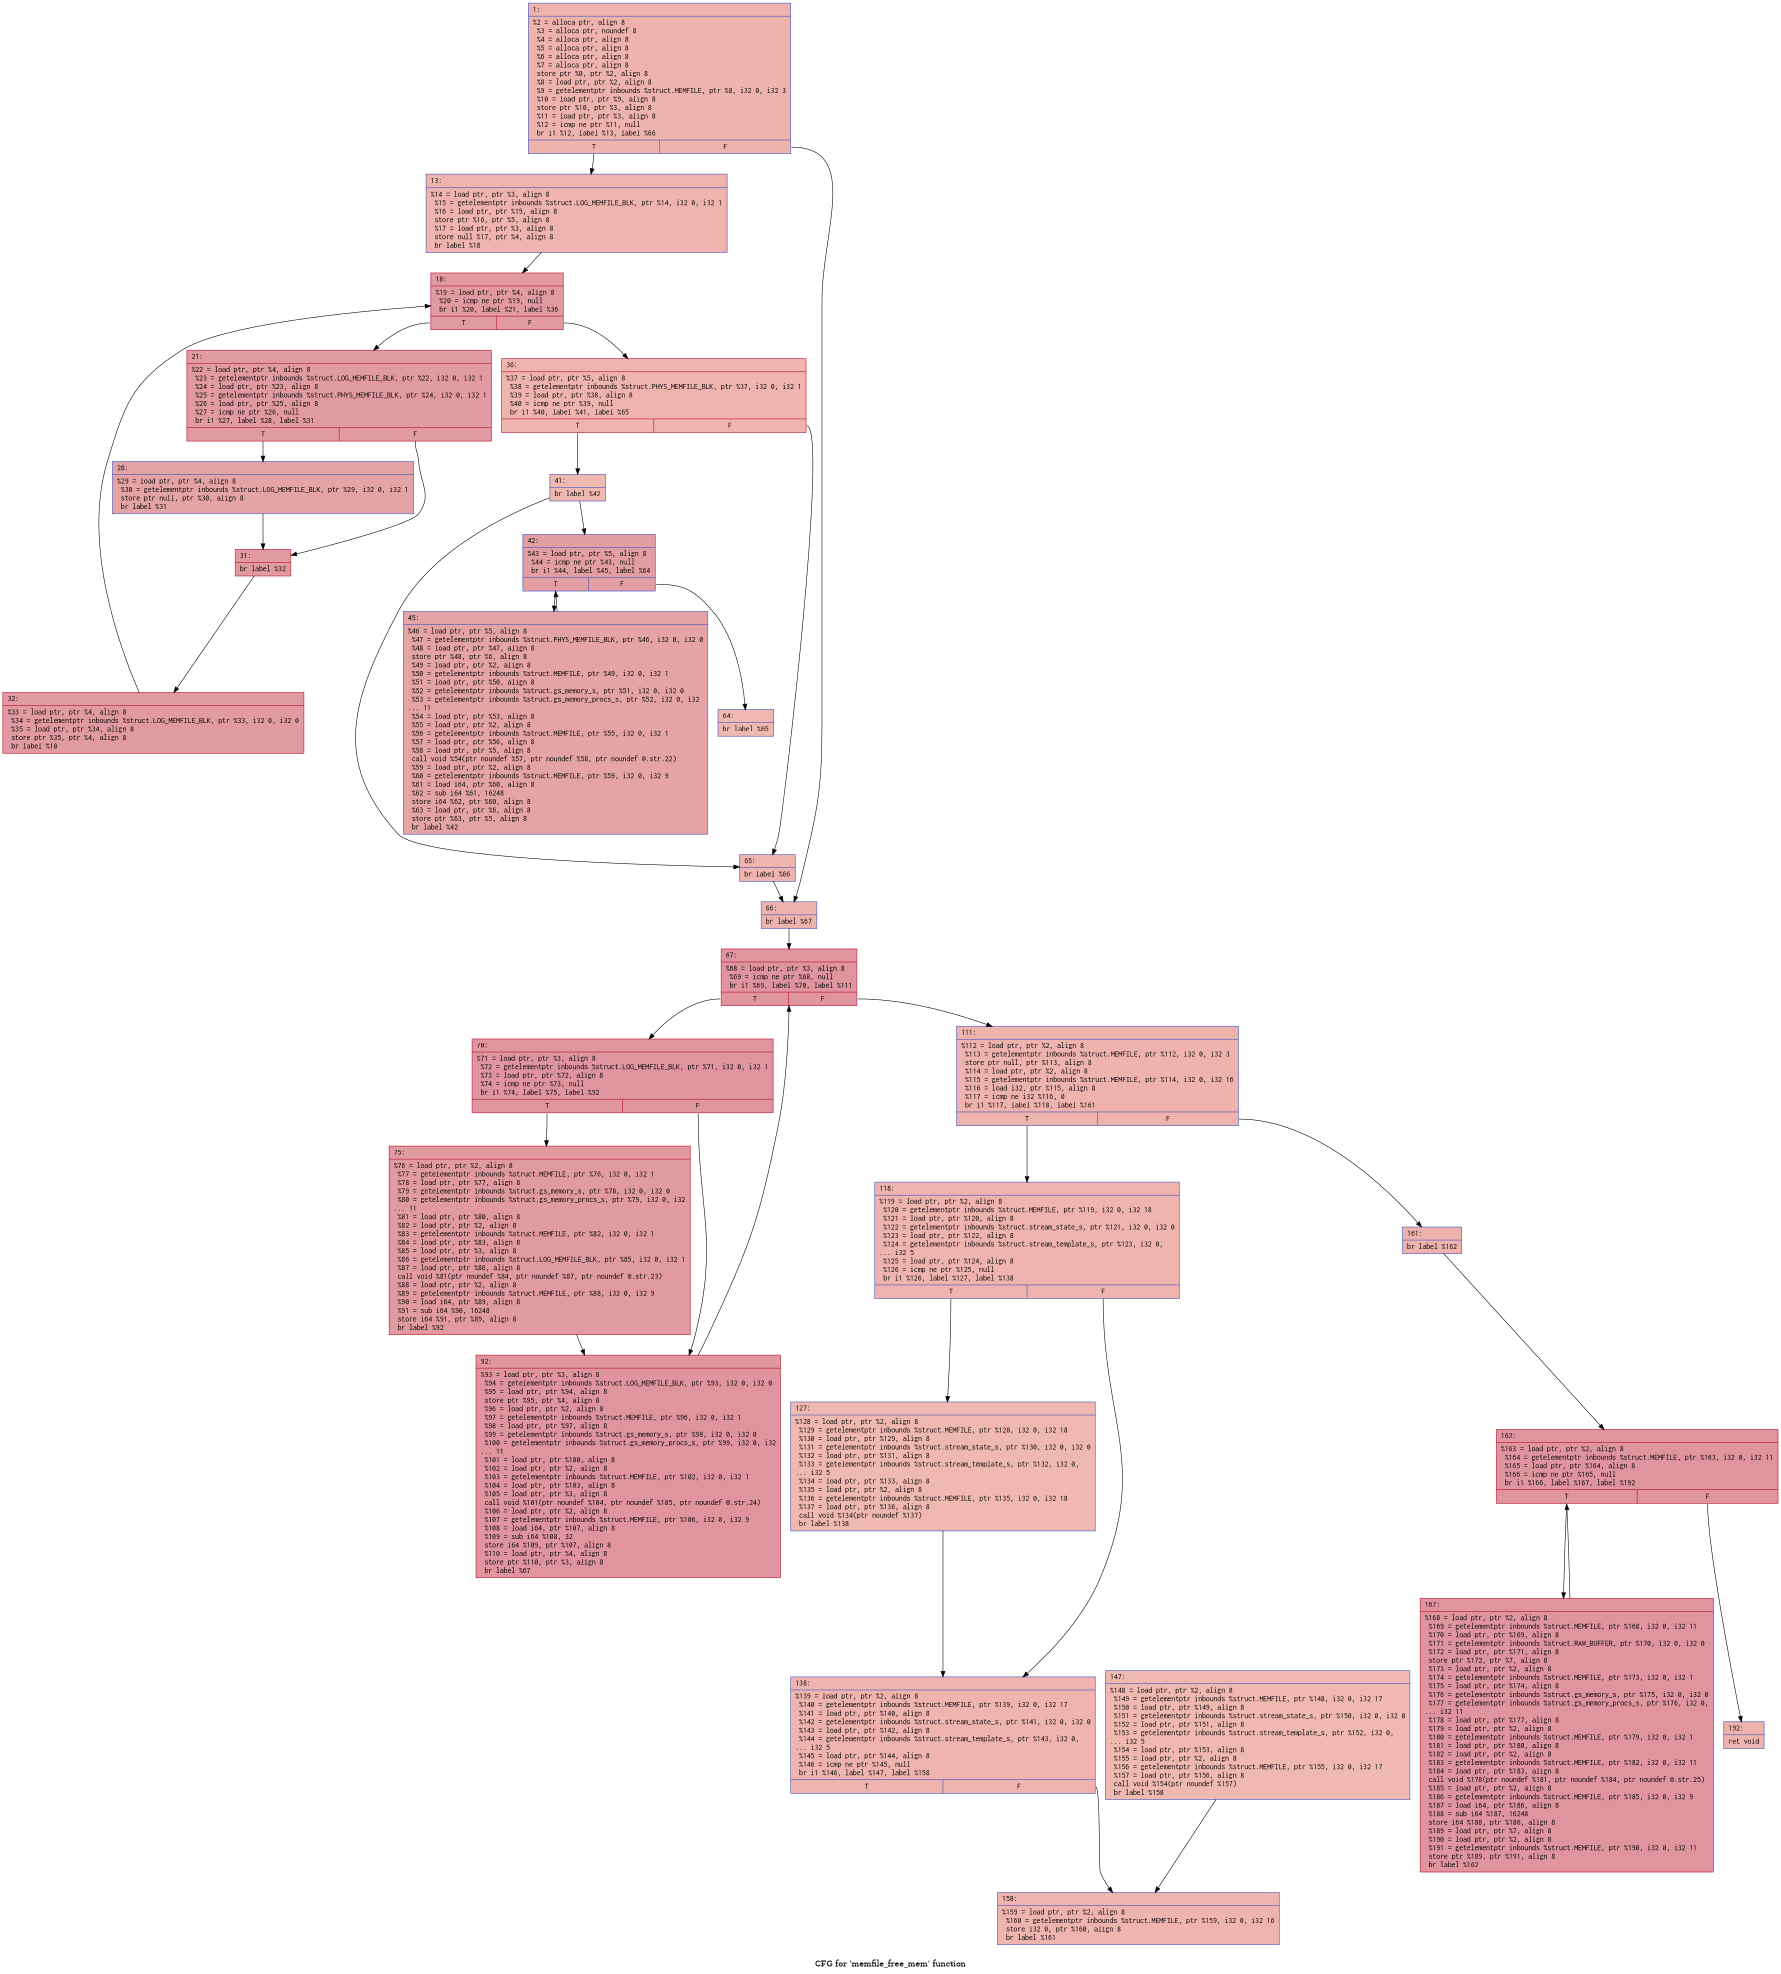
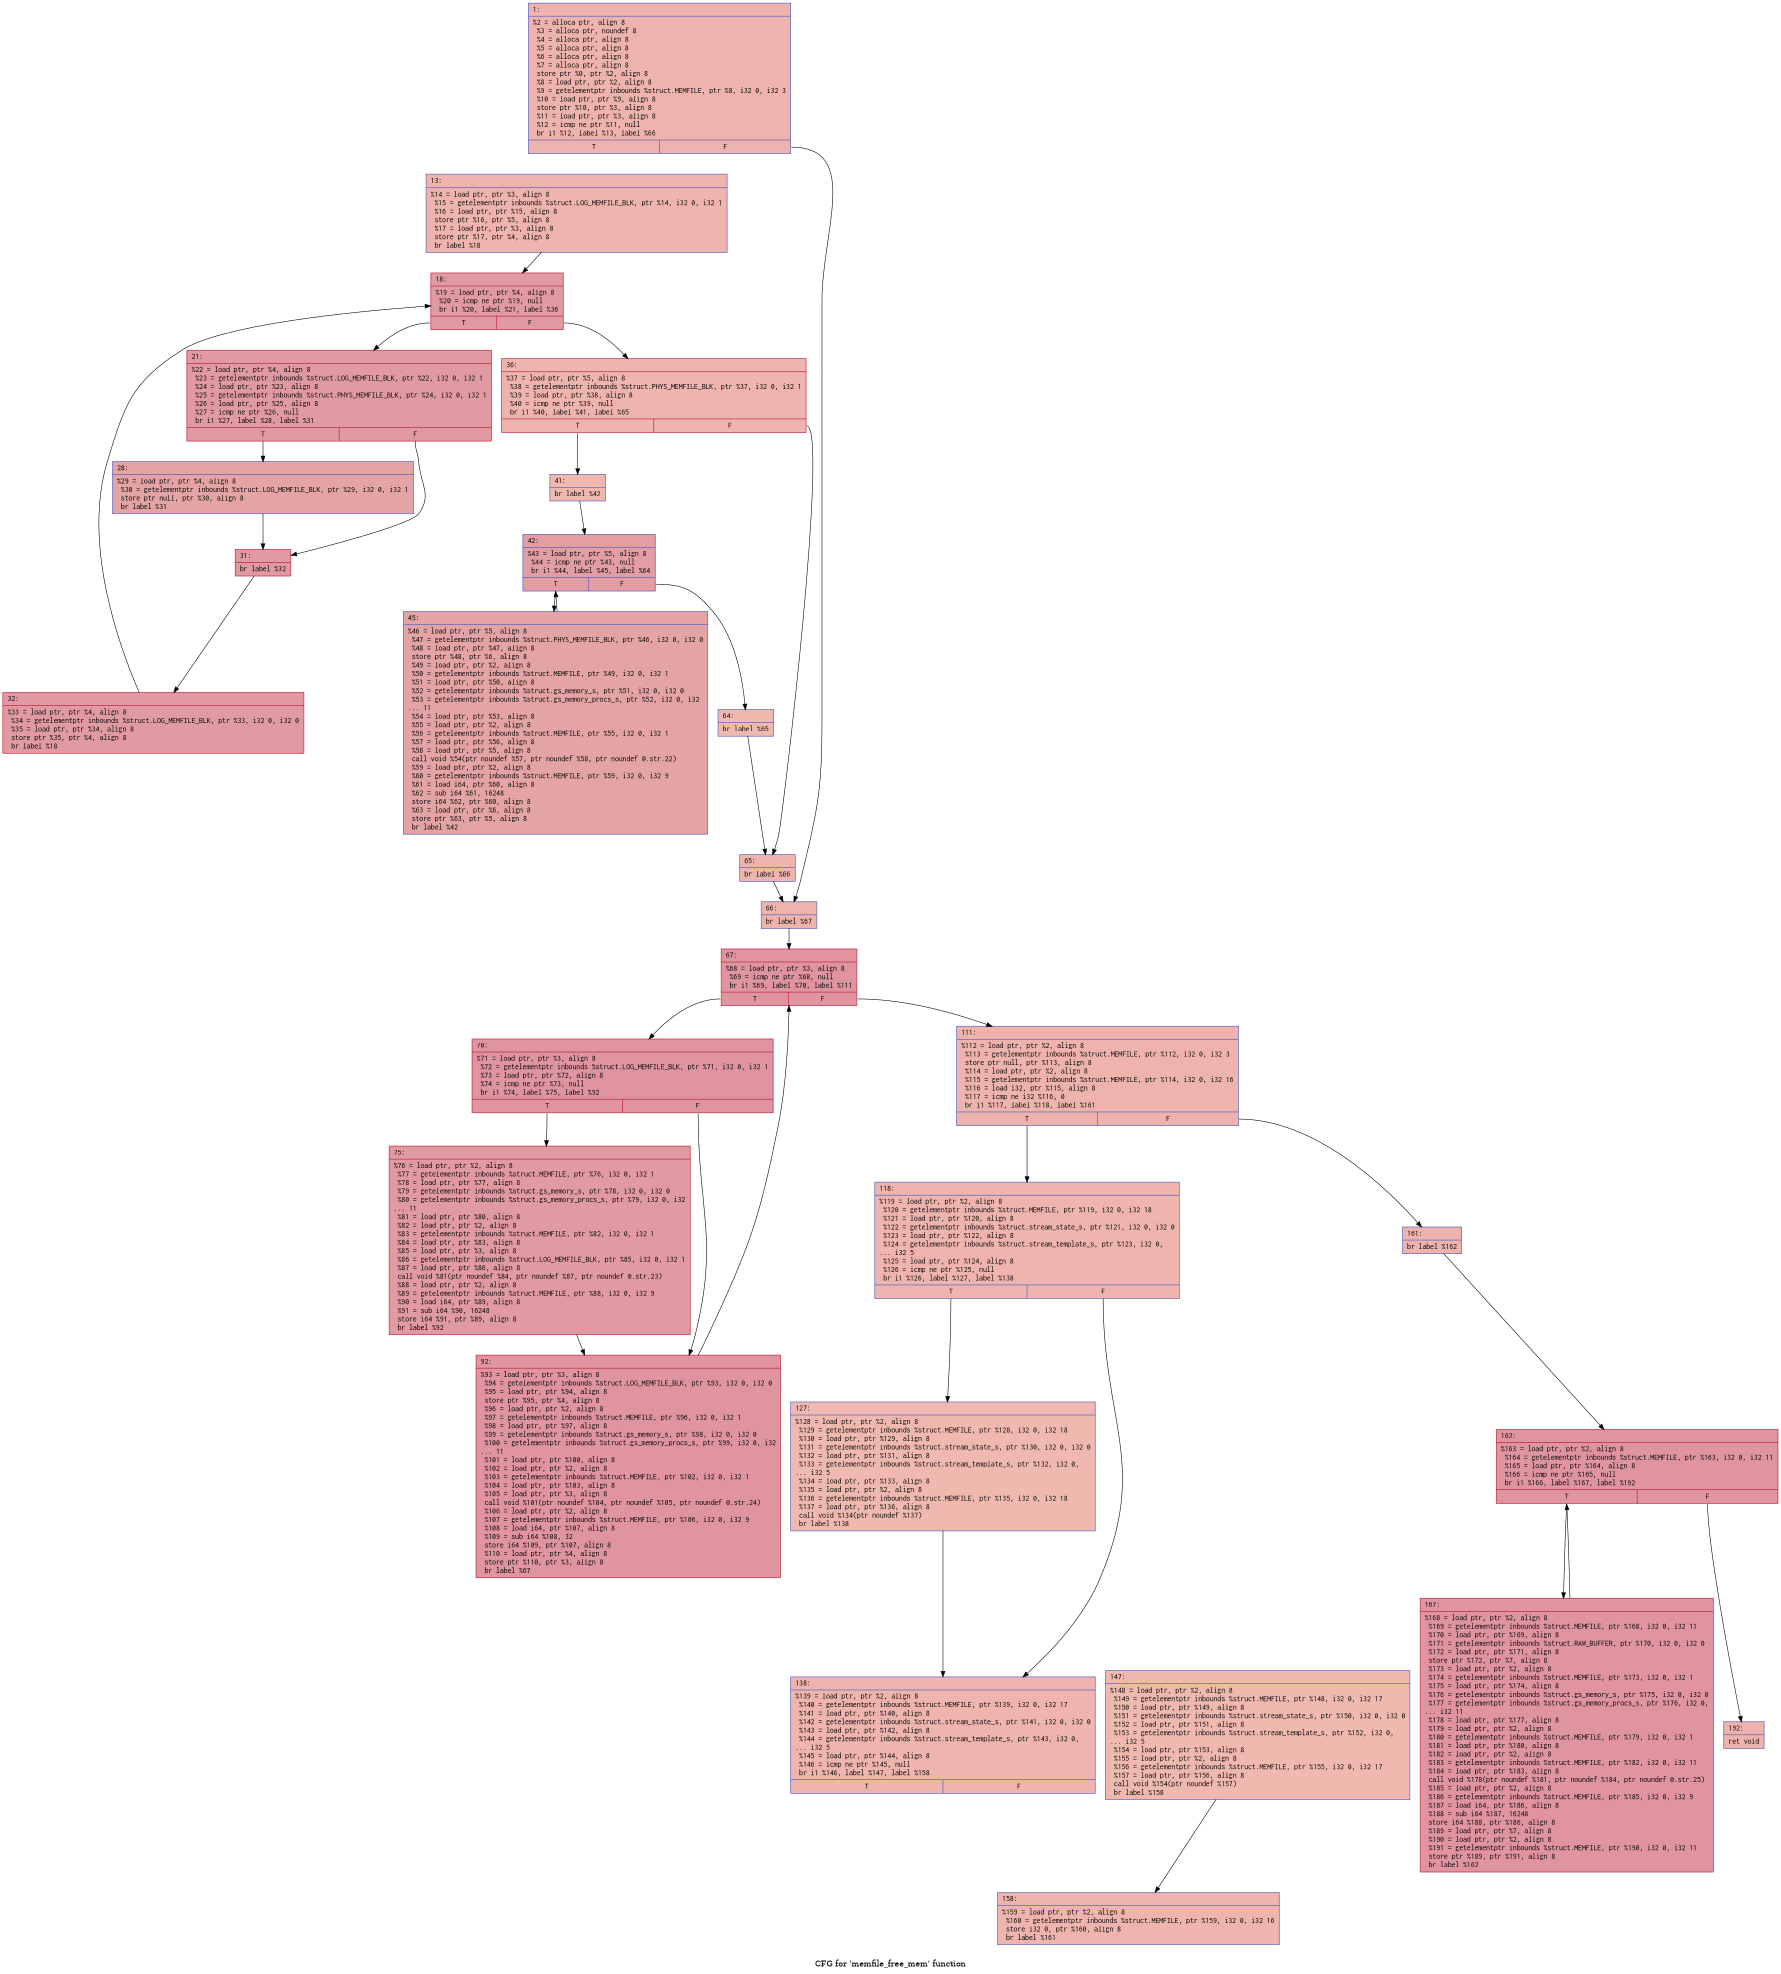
edge "1:" -> "13:": removed
node "13:": text "store null %17, ptr %4, align 8" -> "store ptr %17, ptr %4, align 8"
edge "41:" -> "65:": now "64:" -> "65:"
edge "138:" -> "158:": removed
